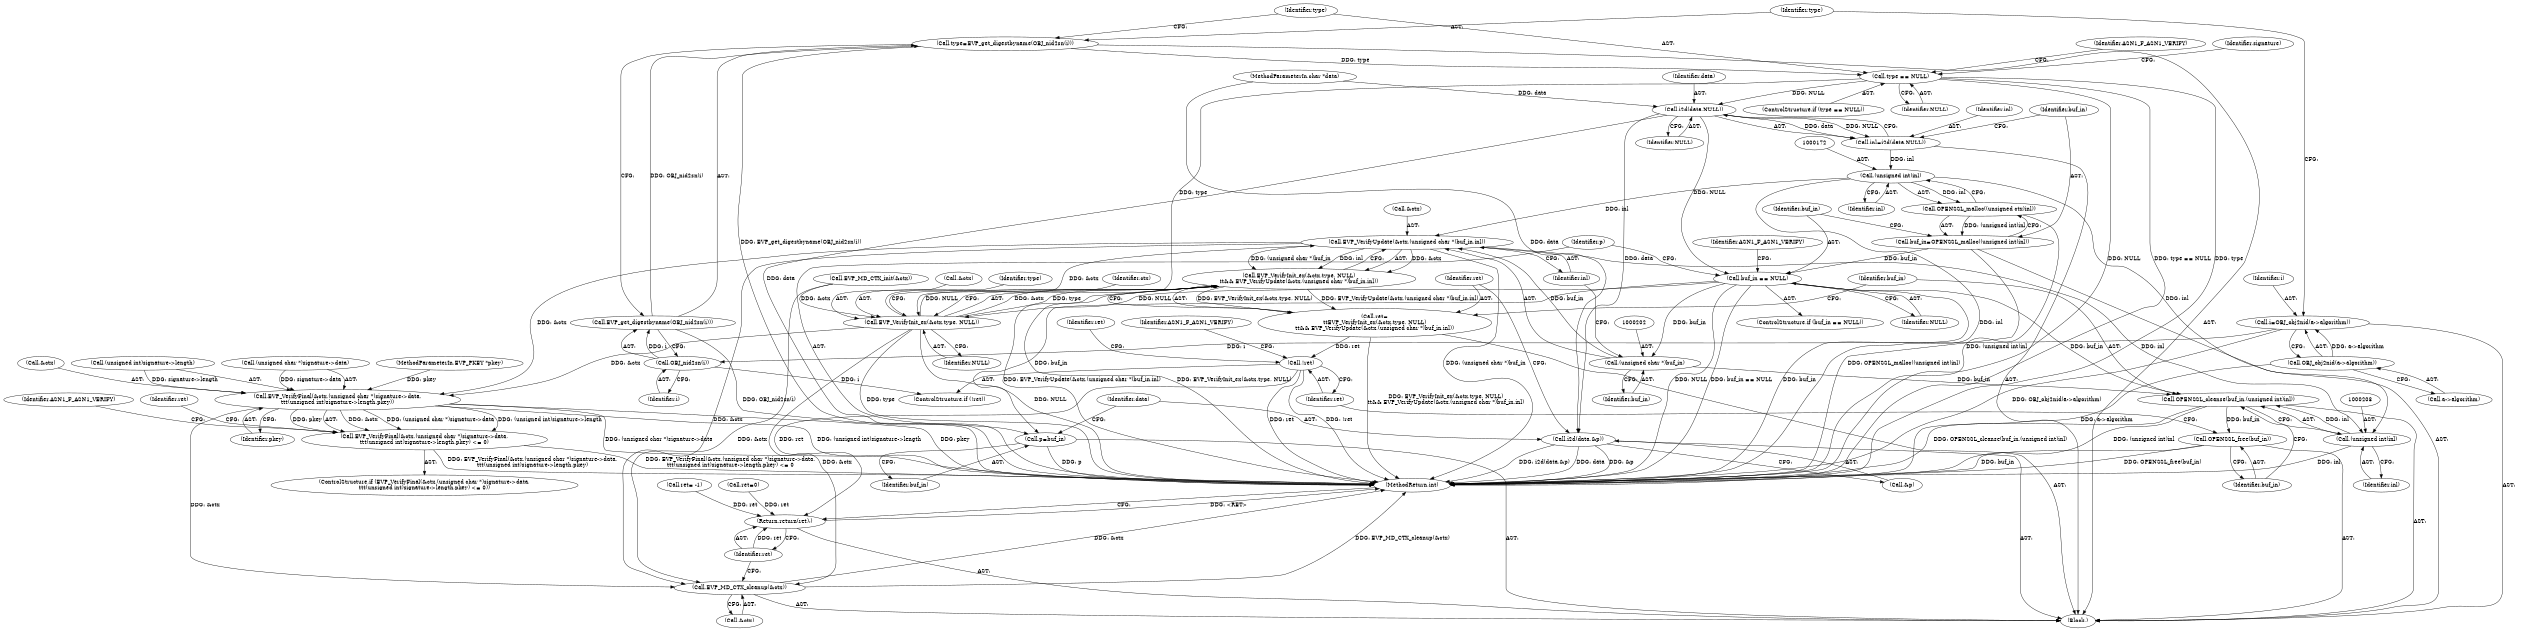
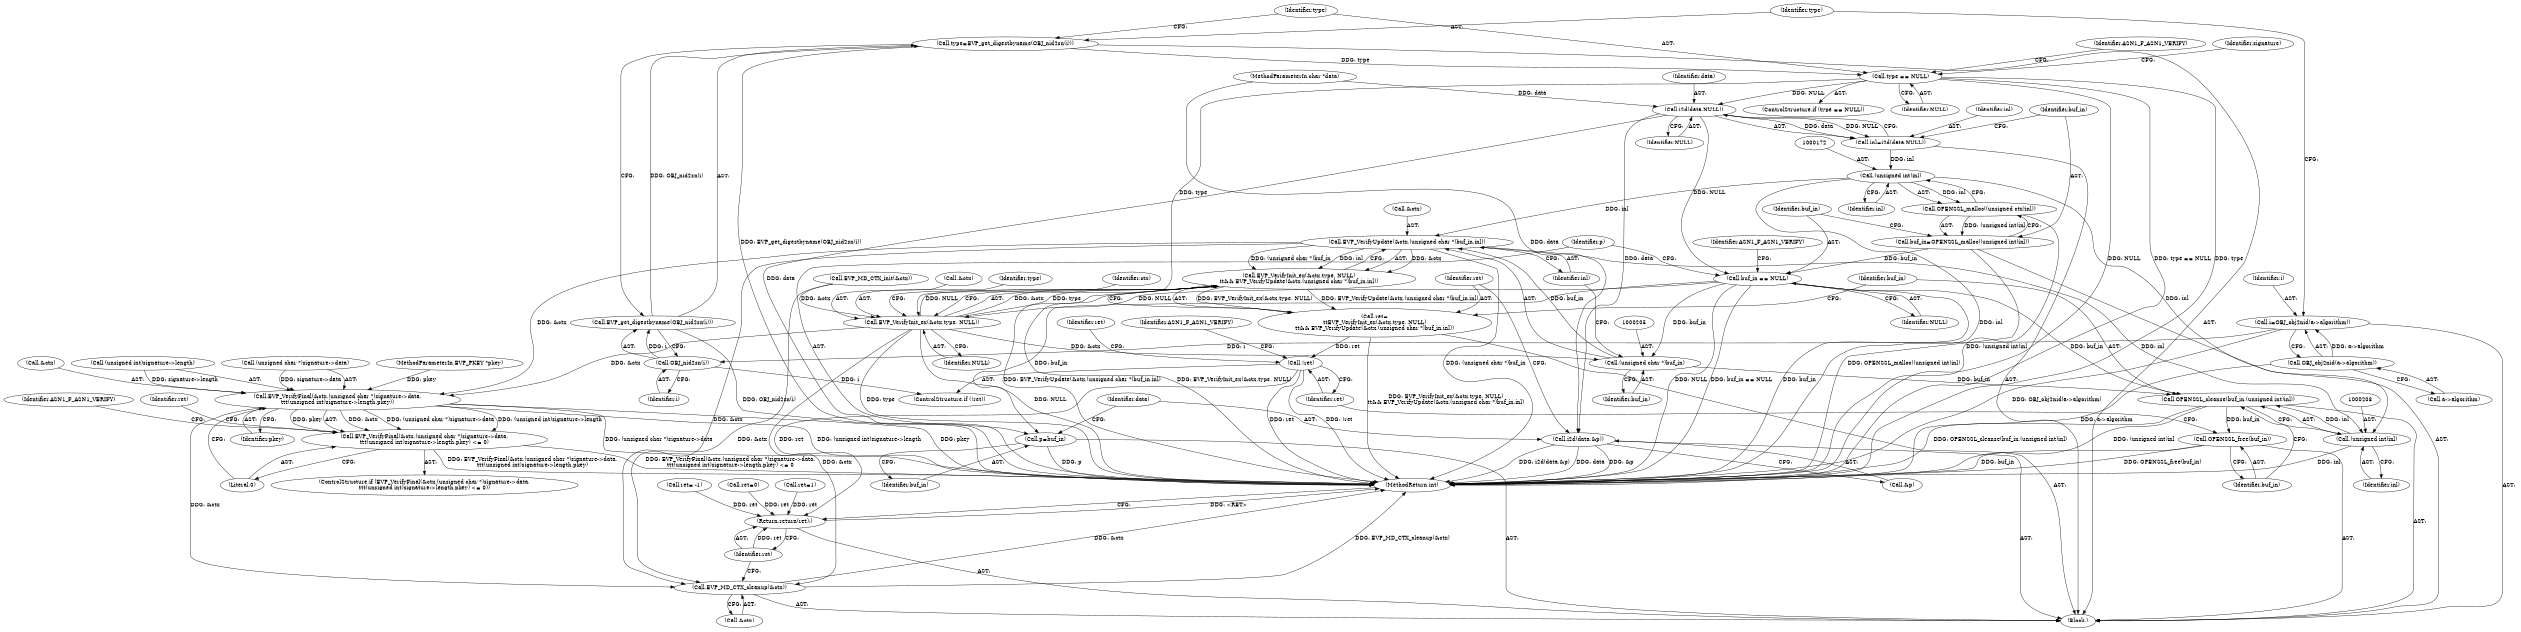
edge "(ControlStructure,if (type == NULL))" -> "(Call,type == NULL)": reversed
edge "(Call,EVP_VerifyInit_ex(&ctx,type, NULL))" -> "(Call,EVP_VerifyUpdate(&ctx,(unsigned char *)buf_in,inl))": now "(Call,EVP_VerifyInit_ex(&ctx,type, NULL))" -> "(Call,(unsigned char *)buf_in)"
node "1000202": label "1000202" -> "1000205"
node "(ControlStructure,if (buf_in == NULL))": removed
node "(Literal,0)": added
node "(Call,ret=1)": added
